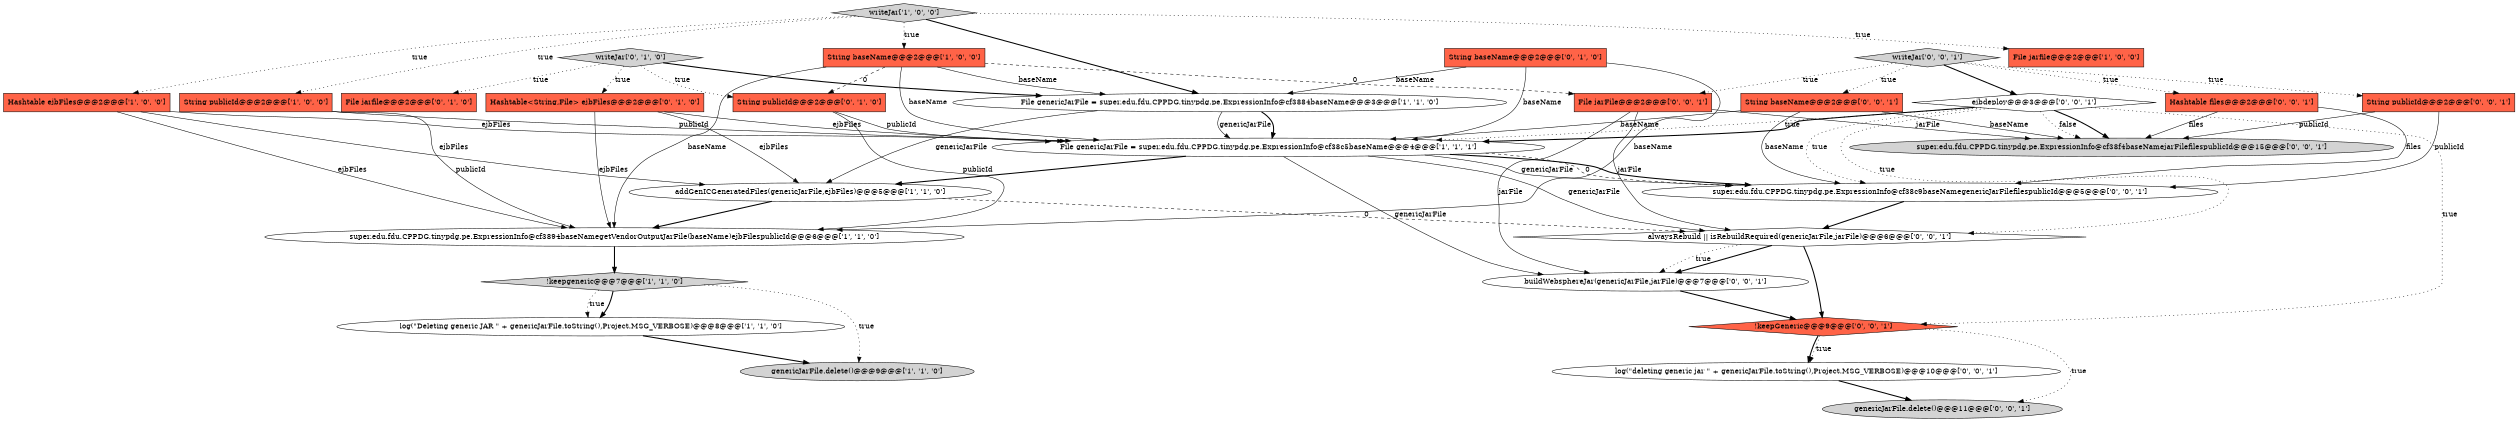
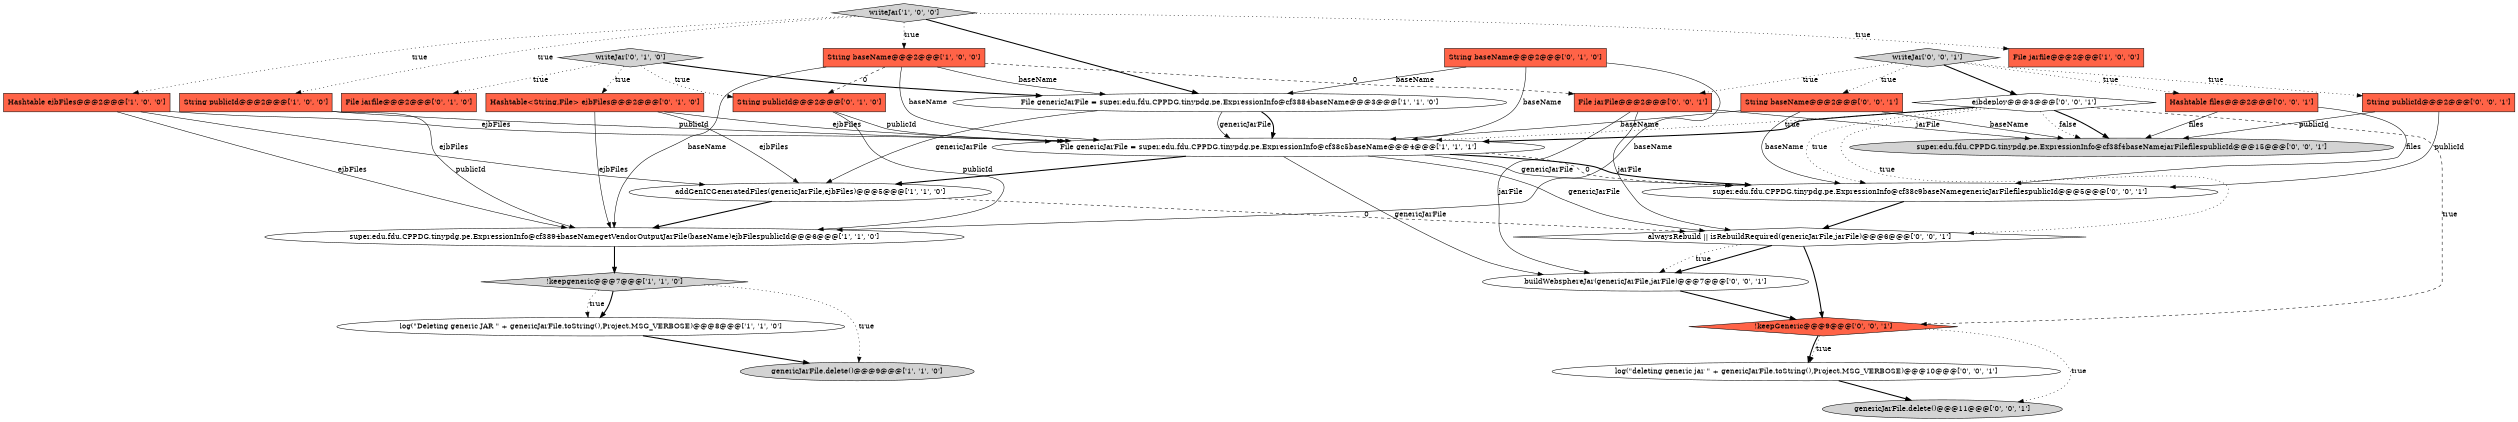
edge "ejbdeploy@@@3@@@['0', '0', '1']" -> "!keepGeneric@@@9@@@['0', '0', '1']": style dotted -> dashed
